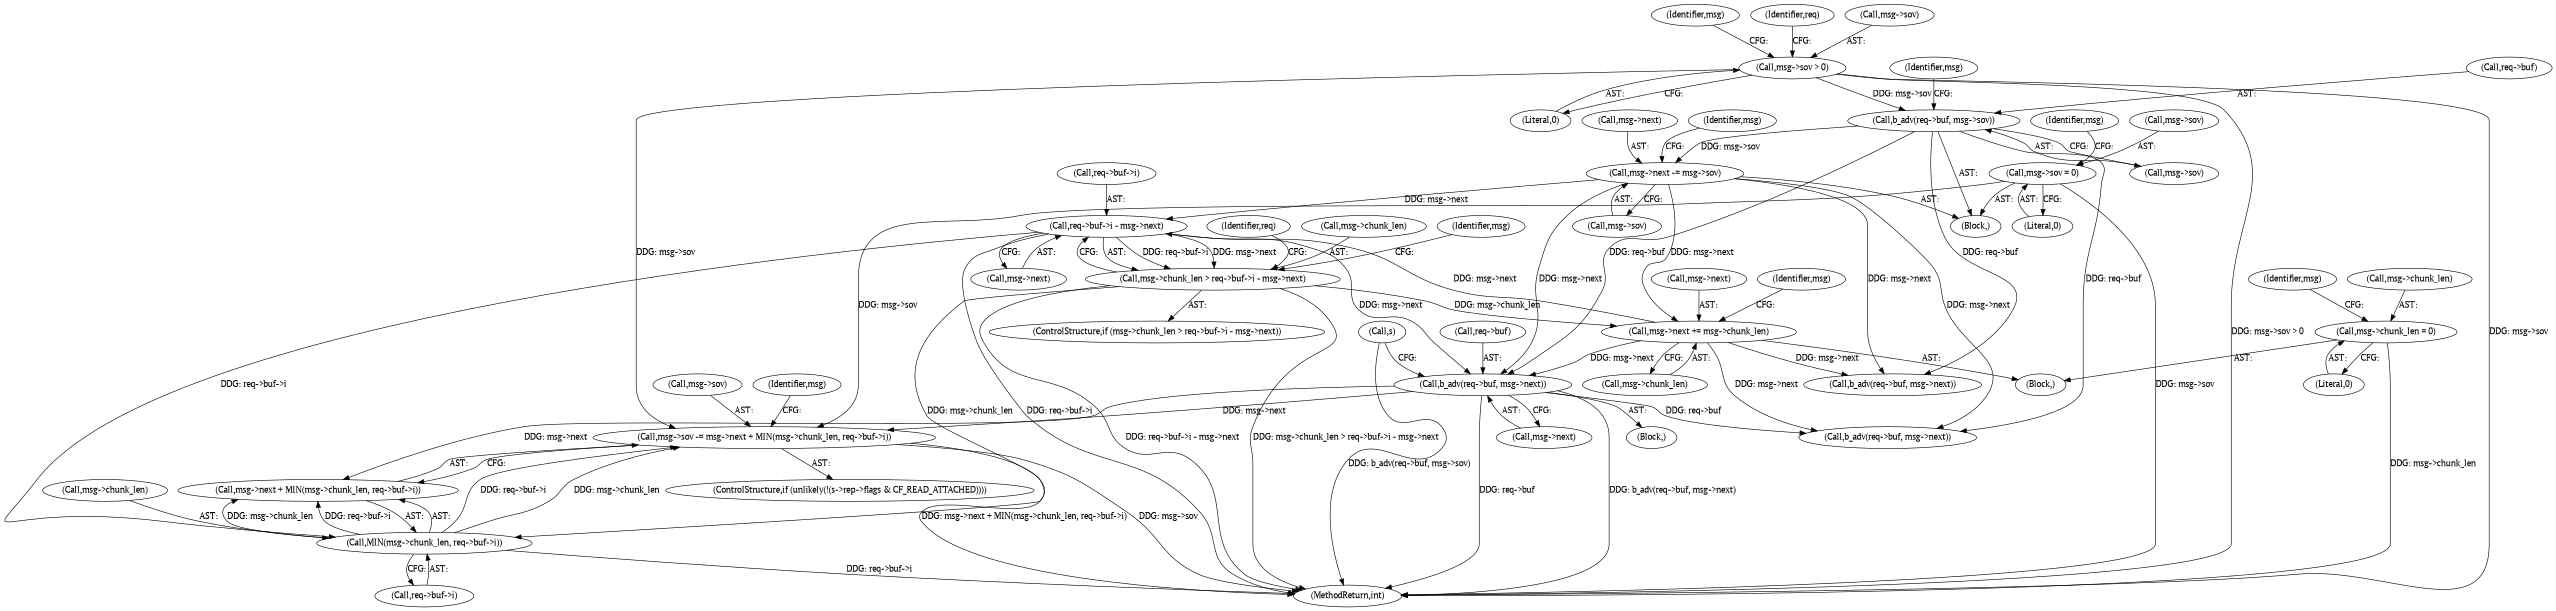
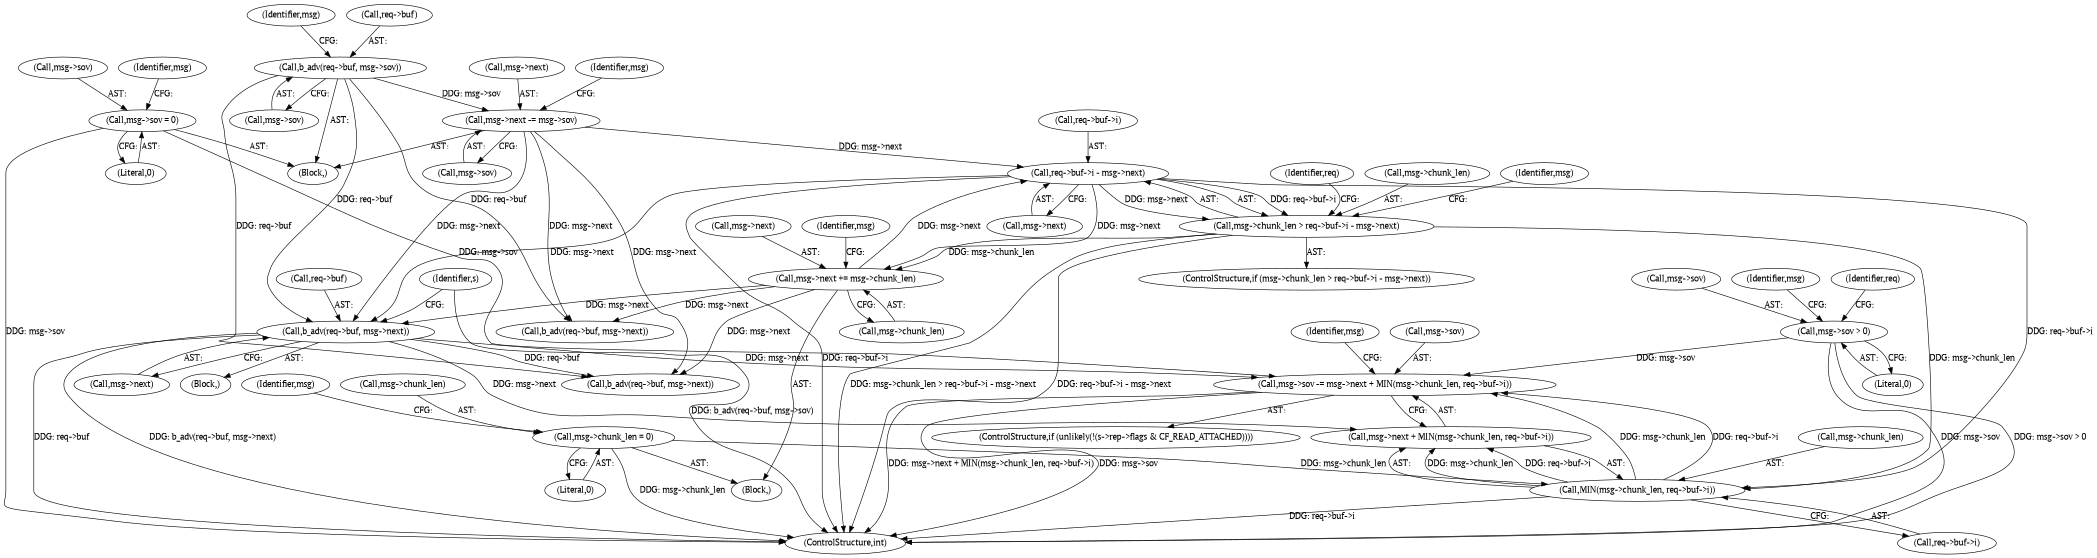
edge "(Call,msg->sov > 0)" -> "(Call,b_adv(req->buf, msg->sov))": removed, label "DDG: msg->sov"
edge "(Call,msg->chunk_len > req->buf->i - msg->next)" -> "(Call,req->buf->i - msg->next)": label "CFG: " -> "AST: "
edge "(Call,msg->next -= msg->sov)" -> "(Call,msg->next += msg->chunk_len)": now "(Call,req->buf->i - msg->next)" -> "(Call,msg->next += msg->chunk_len)"
node "(Call,s)": label "(Call,s)" -> "(Identifier,s)"
edge "(Call,msg->chunk_len = 0)" -> "(Call,MIN(msg->chunk_len, req->buf->i))": added, label "DDG: msg->chunk_len"
node "(MethodReturn,int)": label "(MethodReturn,int)" -> "(ControlStructure,int)"
